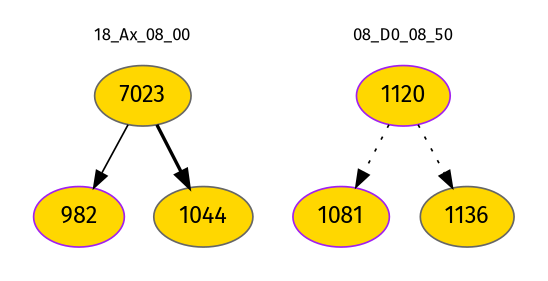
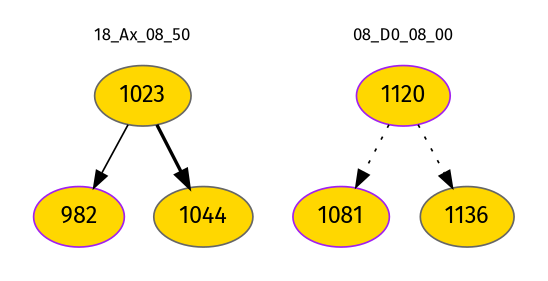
cluster "18_Ax_08_00": label "18_Ax_08_00" -> "18_Ax_08_50"
cluster "08_D0_08_50": label "08_D0_08_50" -> "08_D0_08_00"
node "7023": label "7023" -> "1023"
